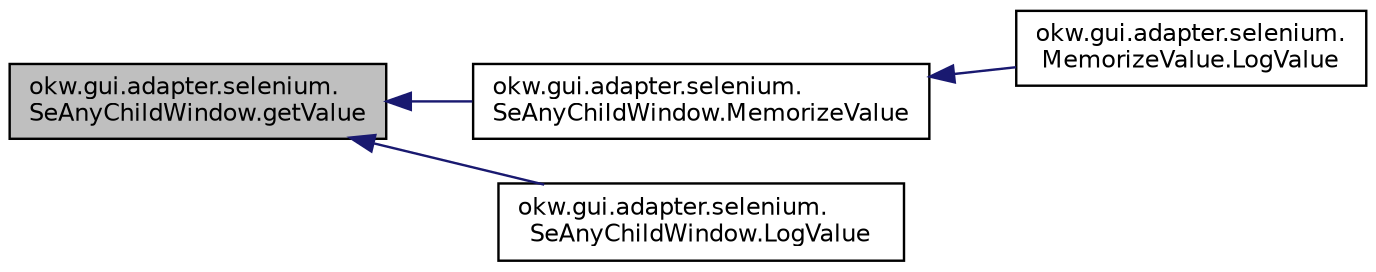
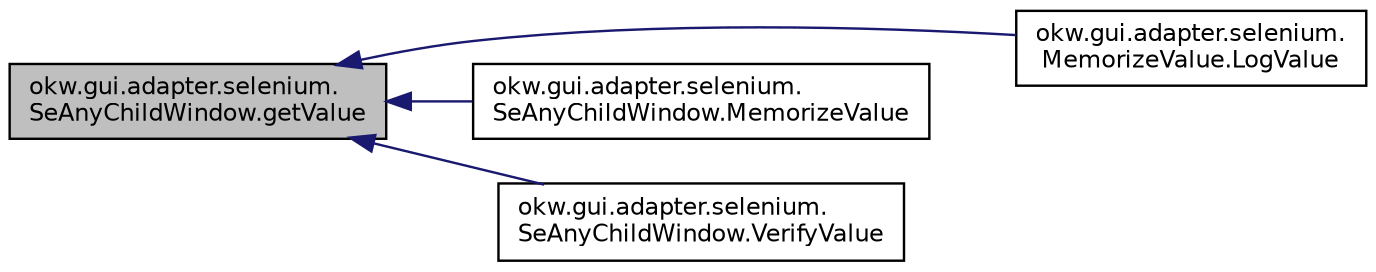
edge "okw.gui.adapter.selenium. MemorizeValue.LogValue" -> "okw.gui.adapter.selenium. SeAnyChildWindow.MemorizeValue": now "okw.gui.adapter.selenium. MemorizeValue.LogValue" -> "okw.gui.adapter.selenium. SeAnyChildWindow.getValue"
node "okw.gui.adapter.selenium. SeAnyChildWindow.LogValue": label "okw.gui.adapter.selenium. SeAnyChildWindow.LogValue" -> "okw.gui.adapter.selenium. SeAnyChildWindow.VerifyValue"
